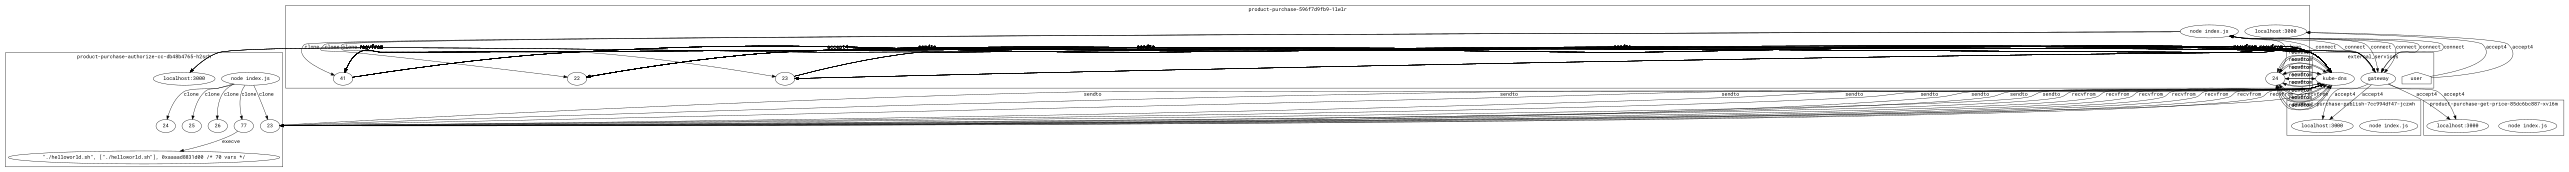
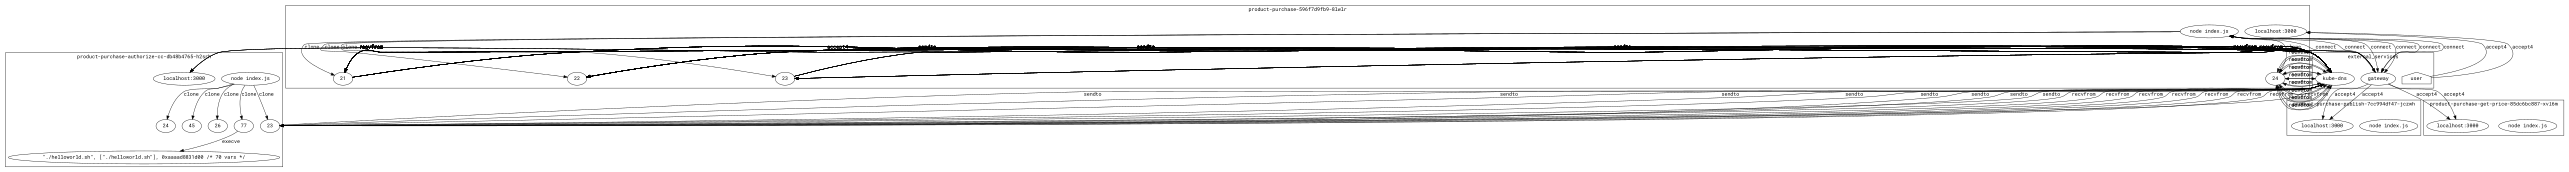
cluster " product-purchase-596f7d9fb9-1lwlr ": label " product-purchase-596f7d9fb9-1lwlr " -> " product-purchase-596f7d9fb9-8lwlr "
node "41": label "41" -> "21"
node "25": label "25" -> "45"
